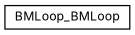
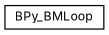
node "BMLoop_BMLoop": label "BMLoop_BMLoop" -> "BPy_BMLoop"
